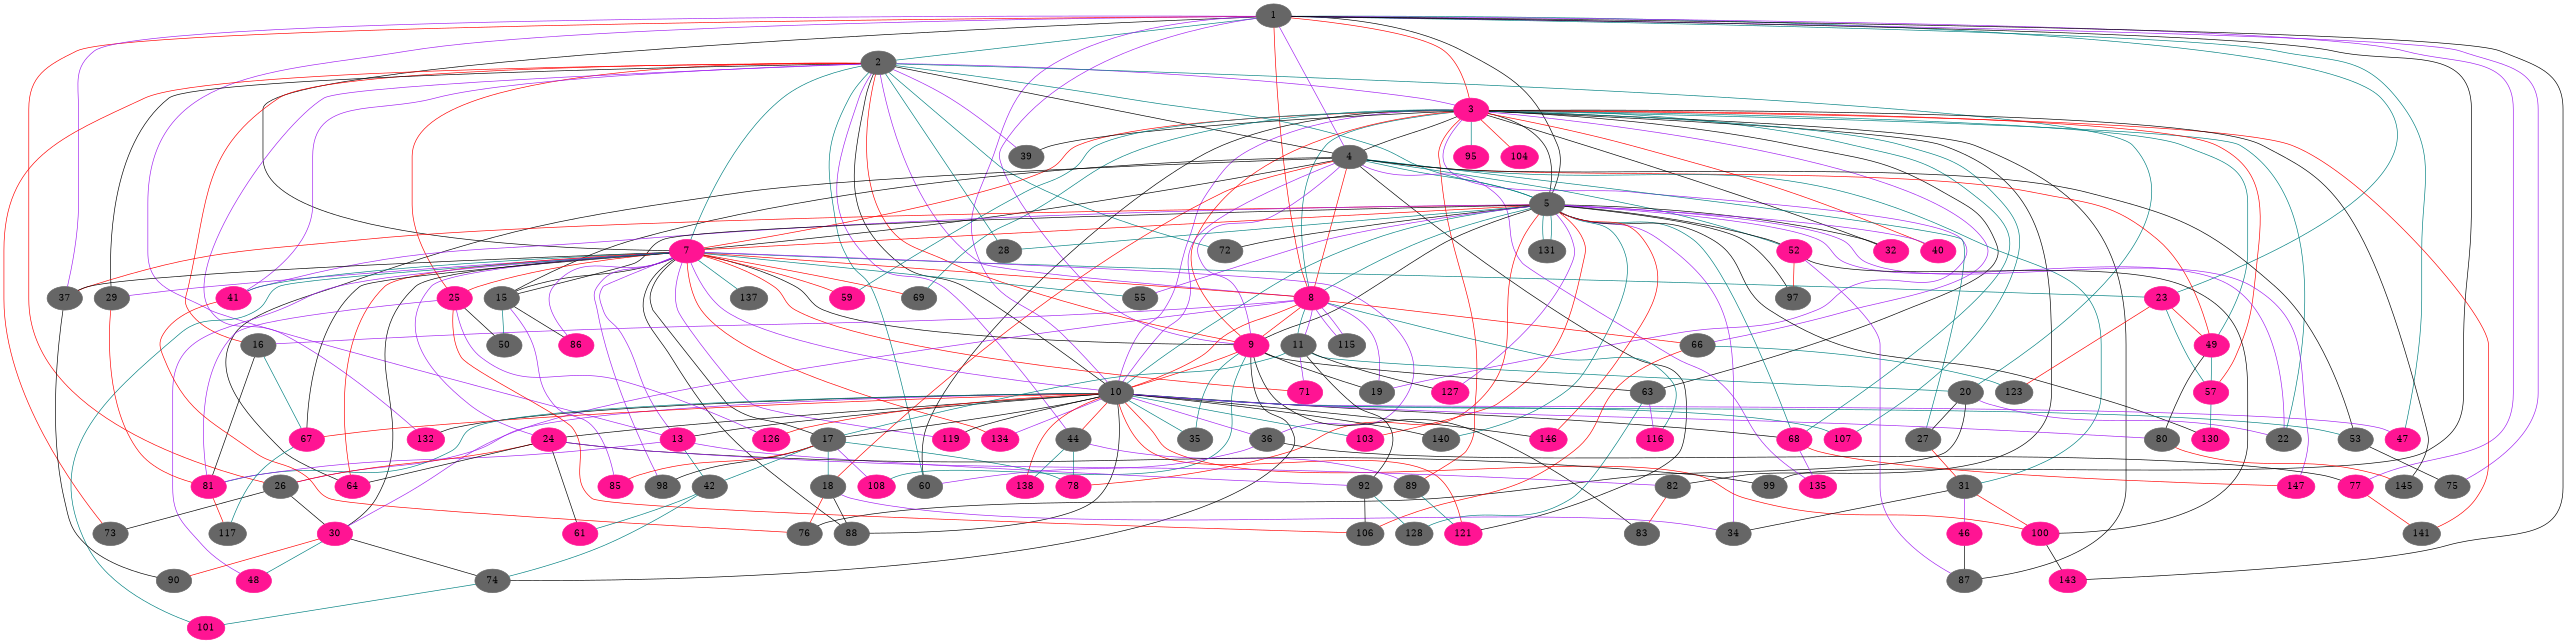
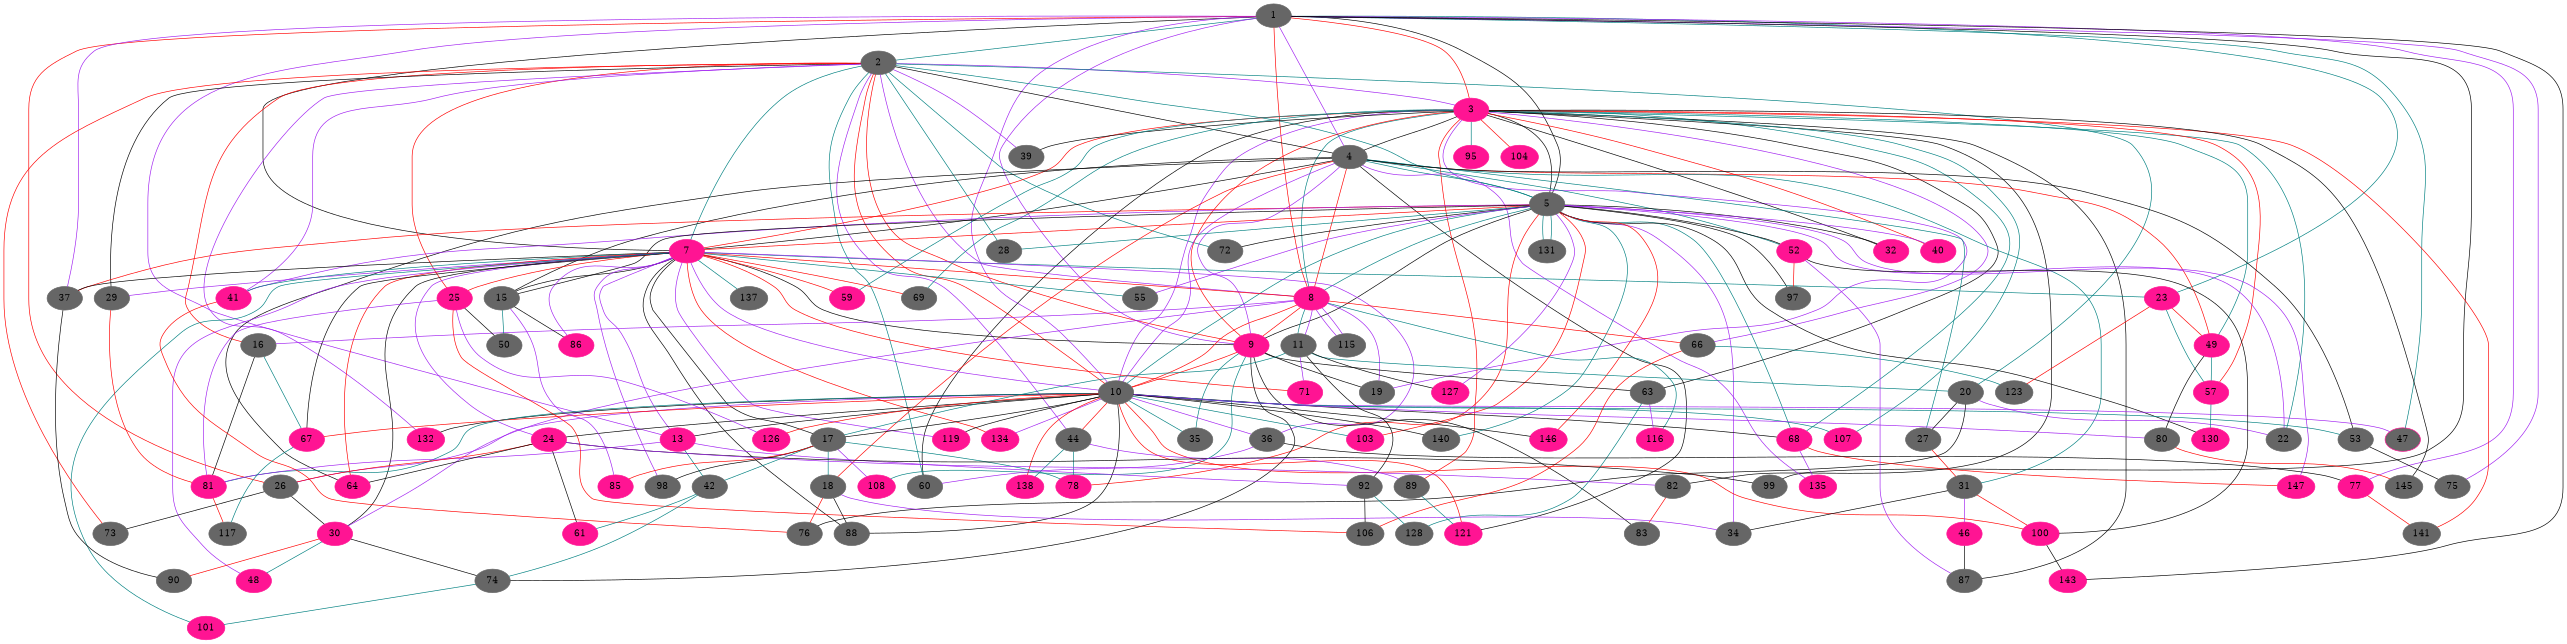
edge "2" -- "10": color black -> red
node "47": fillcolor deeppink -> gray40
